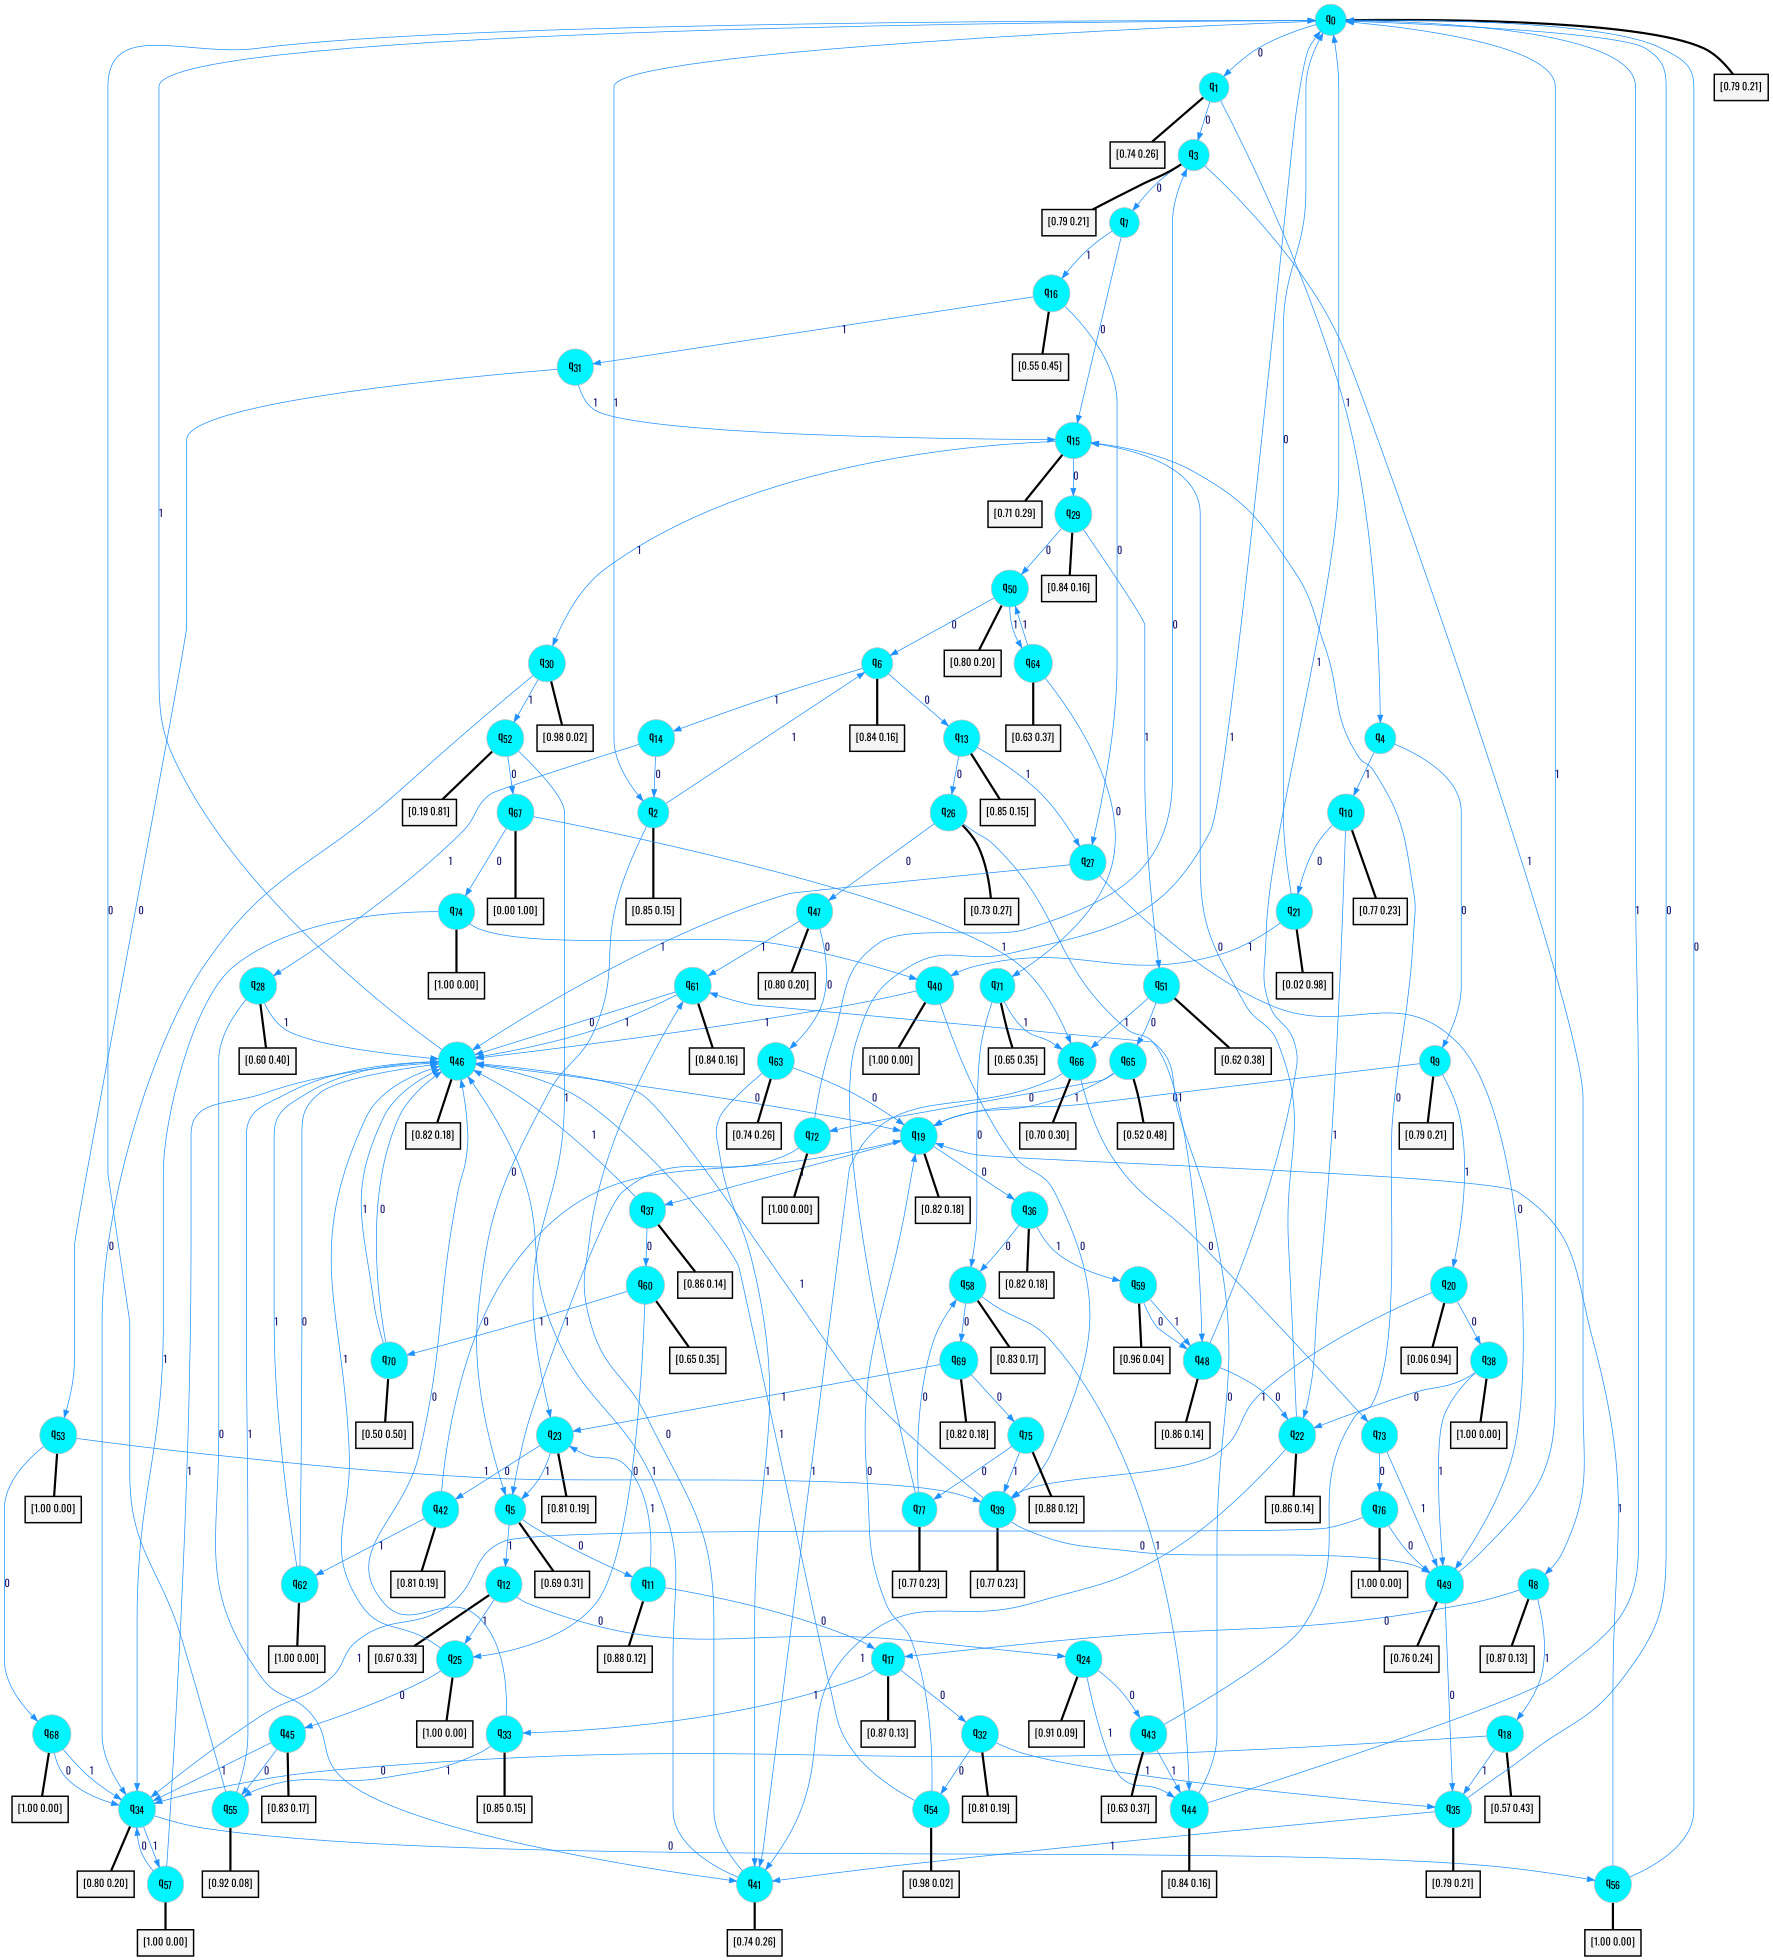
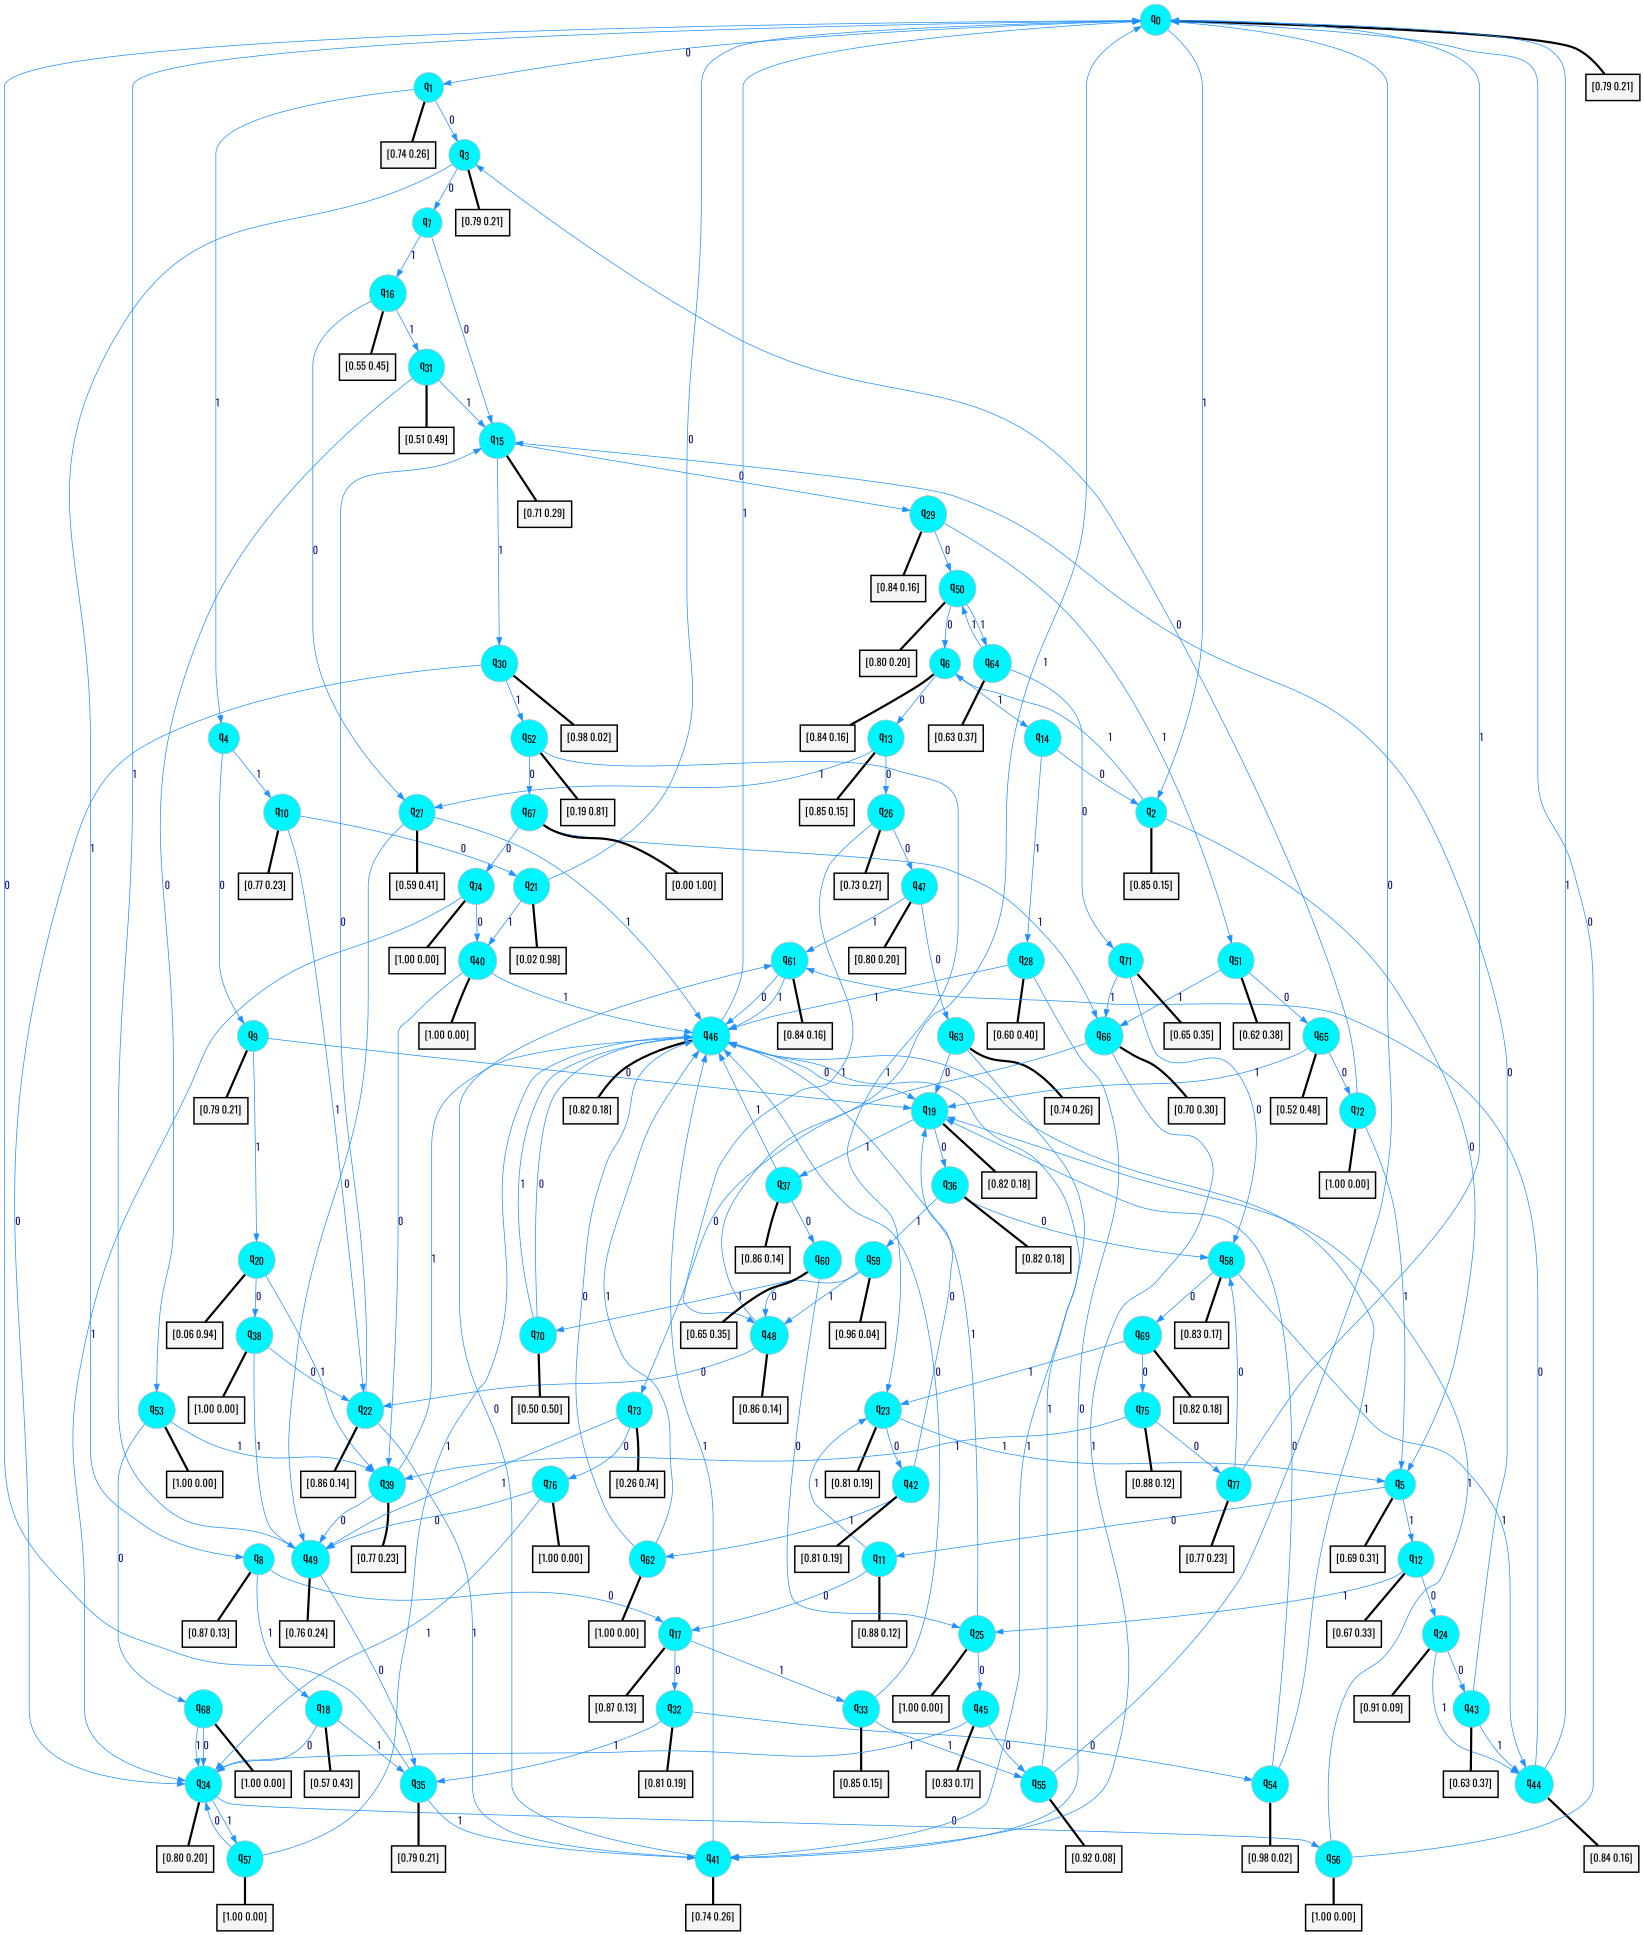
node "[0.51 0.49]": added
node "[0.59 0.41]": added
node "[0.26 0.74]": added
